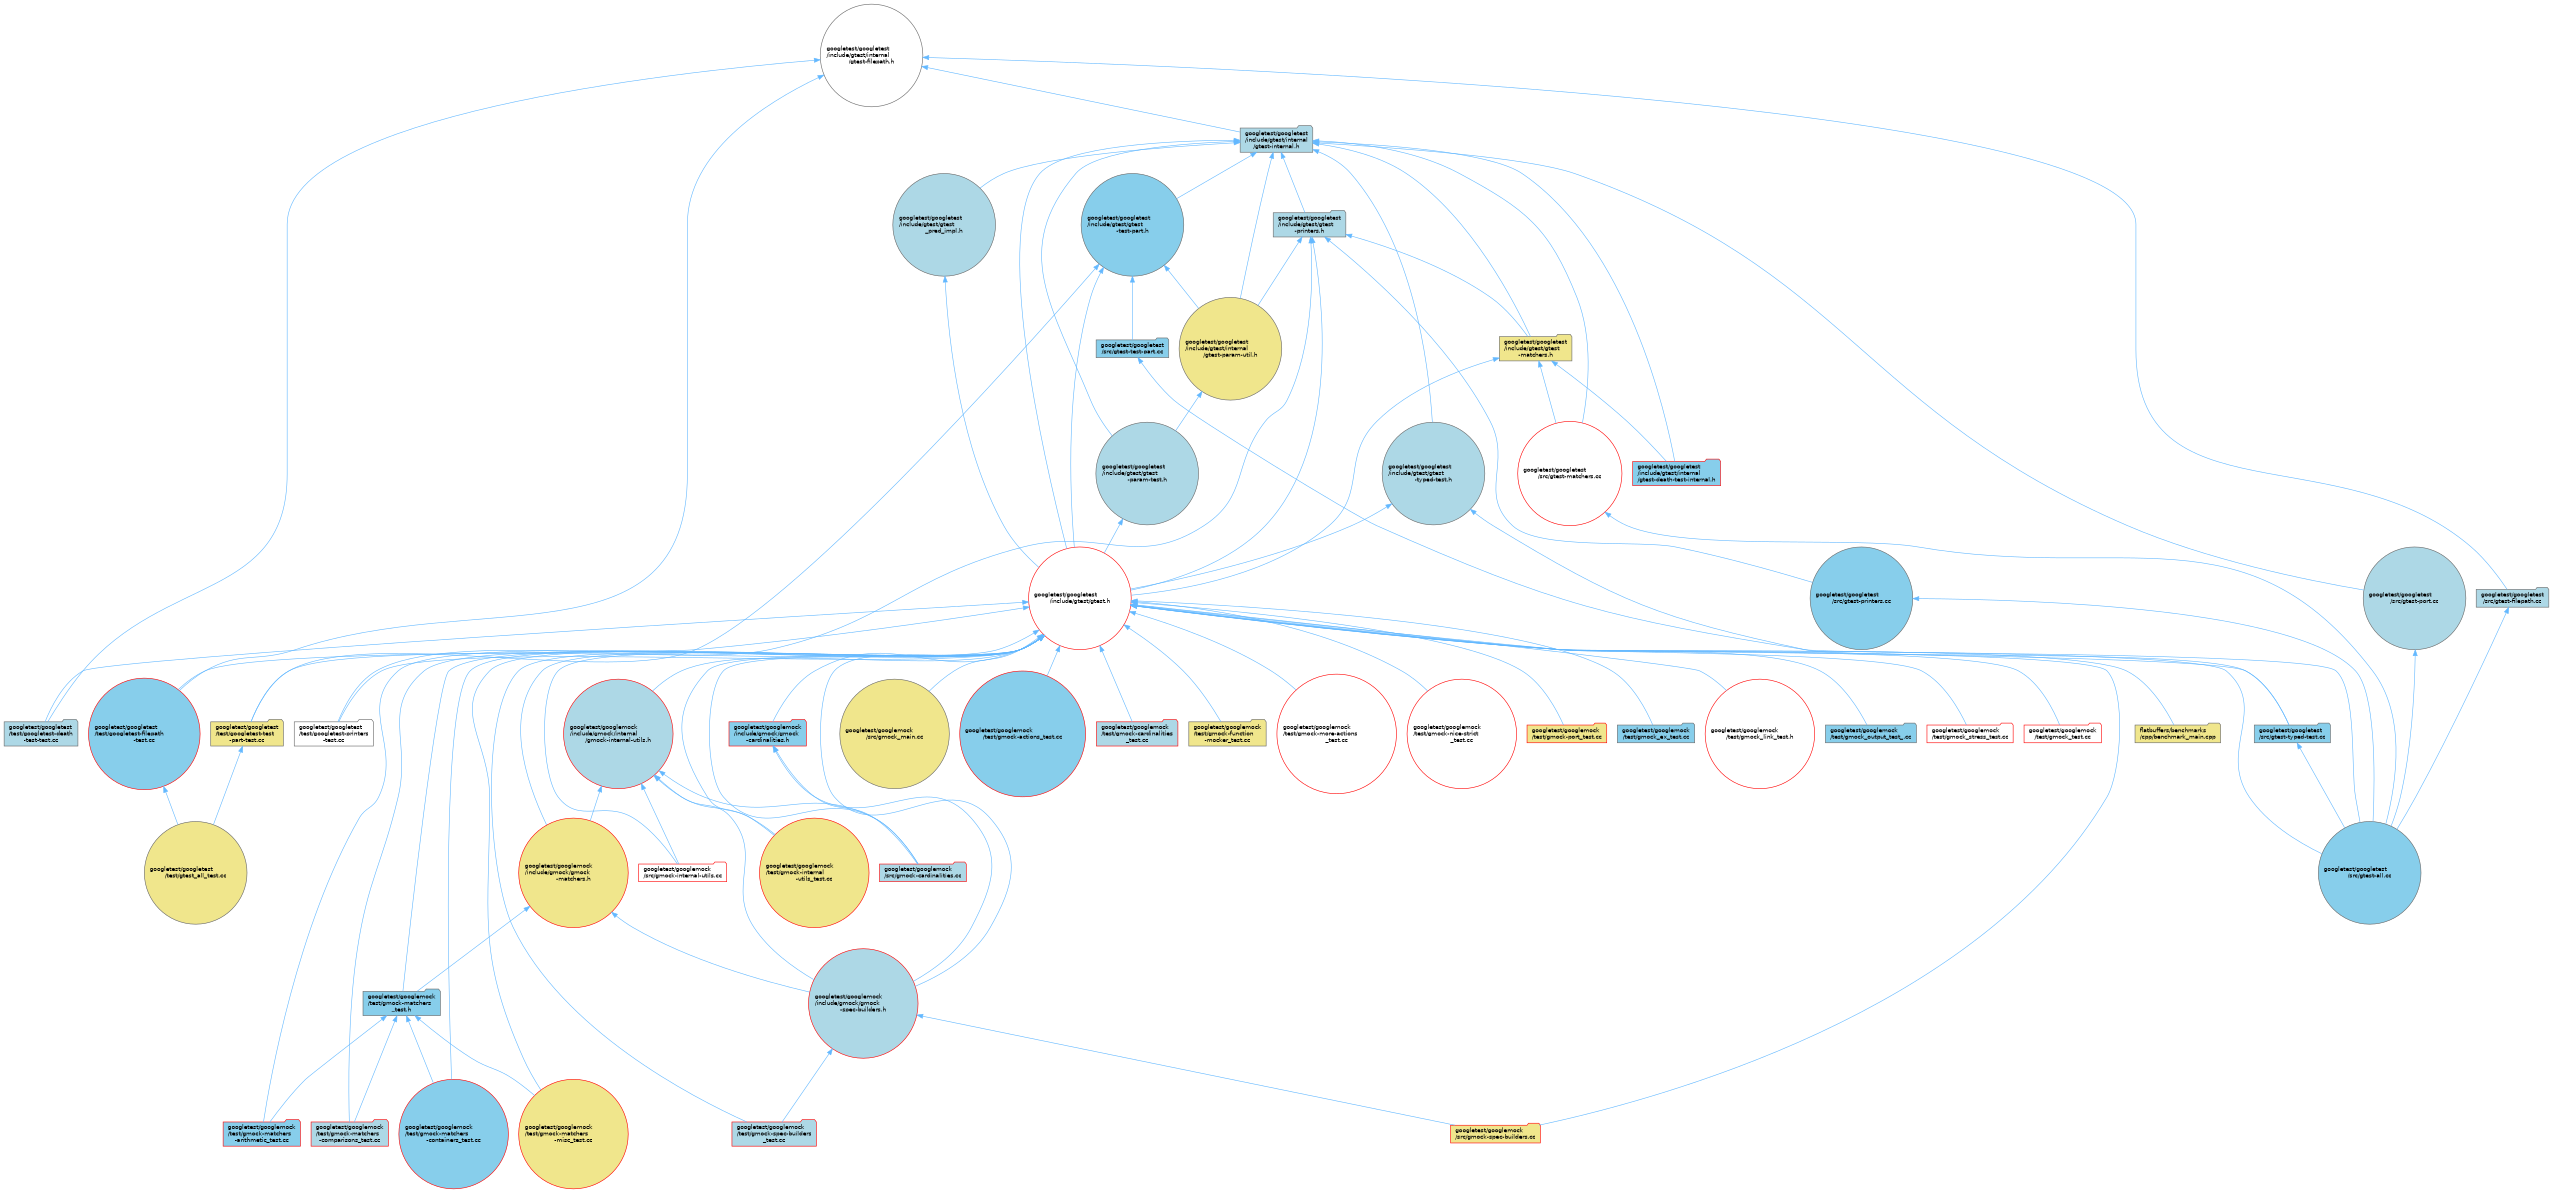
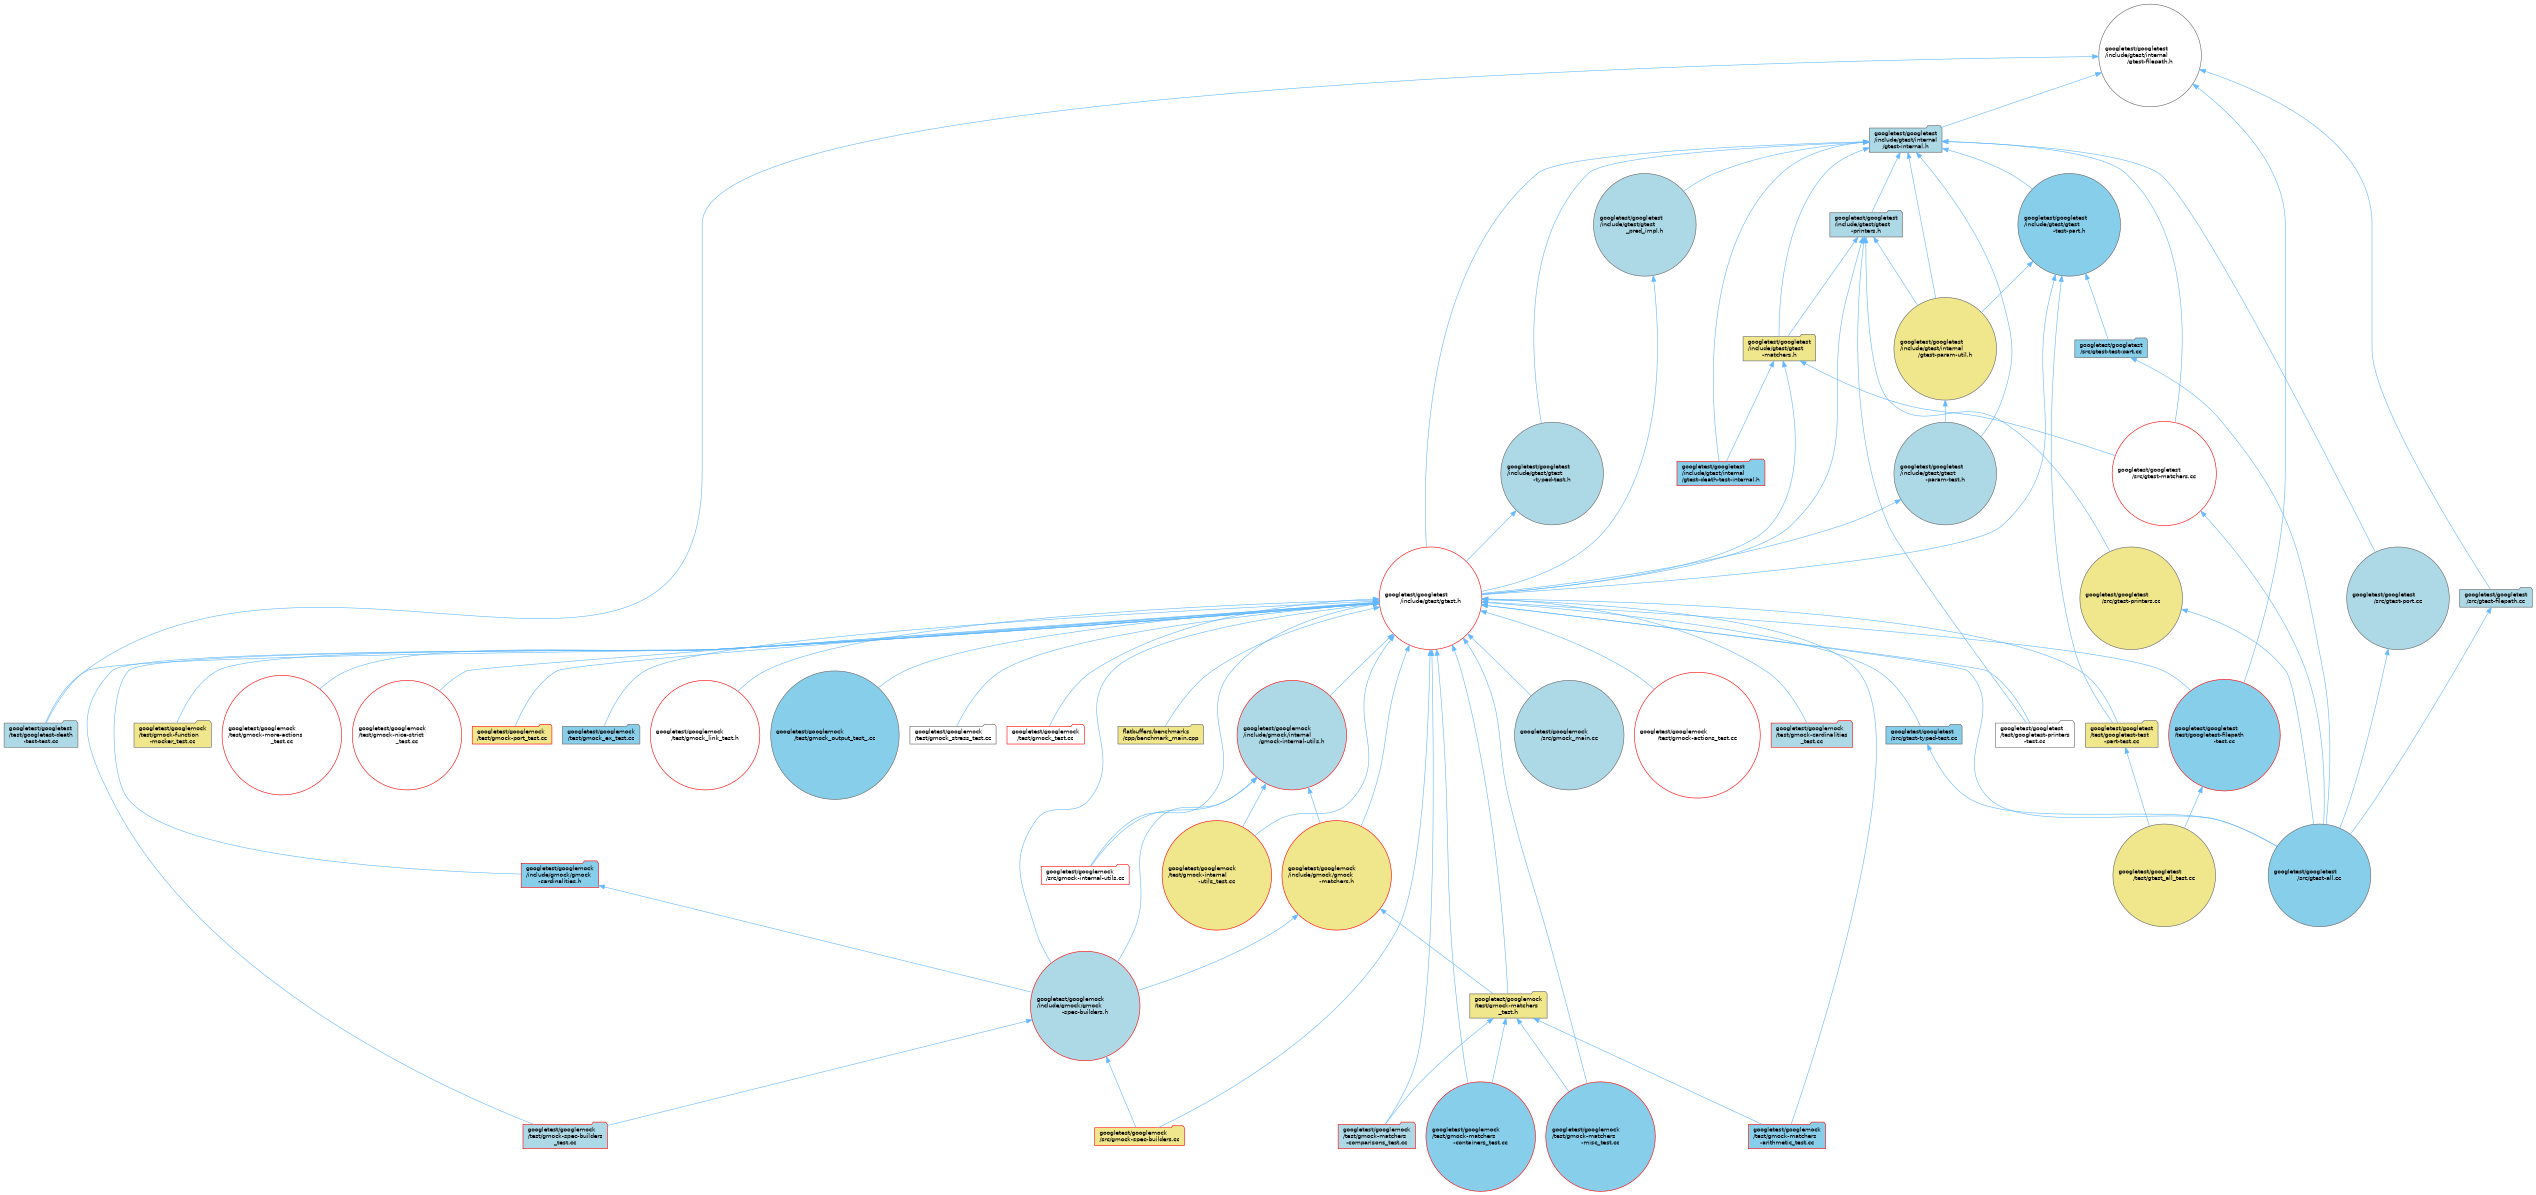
node "googletest/googletest /src/gtest-printers.cc": fillcolor skyblue -> khaki
edge "googletest/googletest /src/gtest-typed-test.cc" -> "googletest/googletest /include/gtest/gtest -typed-test.h": removed
node "googletest/googlemock /src/gmock_main.cc": fillcolor khaki -> lightblue
node "googletest/googlemock /test/gmock-actions_test.cc": fillcolor skyblue -> white
node "googletest/googlemock /test/gmock_output_test_.cc": shape folder -> circle
node "googletest/googlemock /test/gmock_stress_test.cc": color red -> grey40
node "googletest/googlemock /src/gmock-cardinalities.cc": removed
node "googletest/googlemock /test/gmock-matchers _test.h": fillcolor skyblue -> khaki
node "googletest/googlemock /test/gmock-matchers -misc_test.cc": fillcolor khaki -> skyblue
